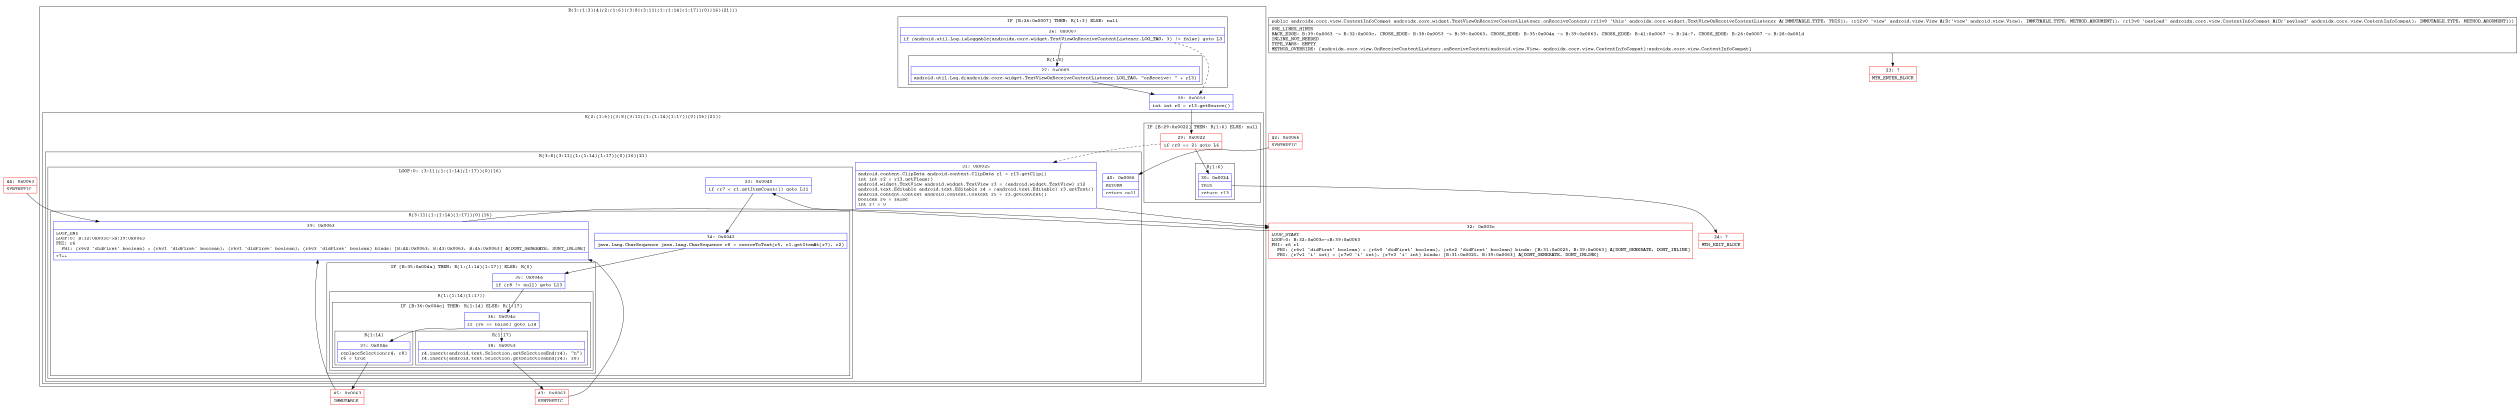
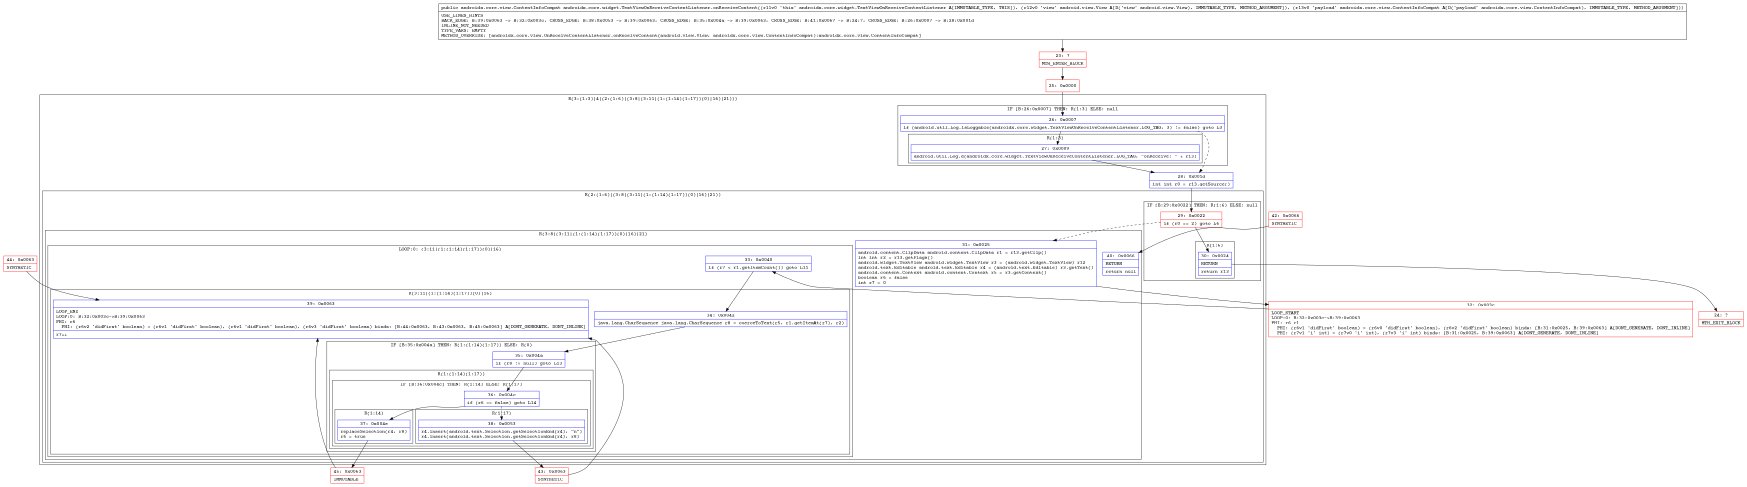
node "25: 0x0000": added
node "30: 0x0024": text "THIS" -> "RETURN"
edge "39: 0x0063" -> "32: 0x003c": removed
